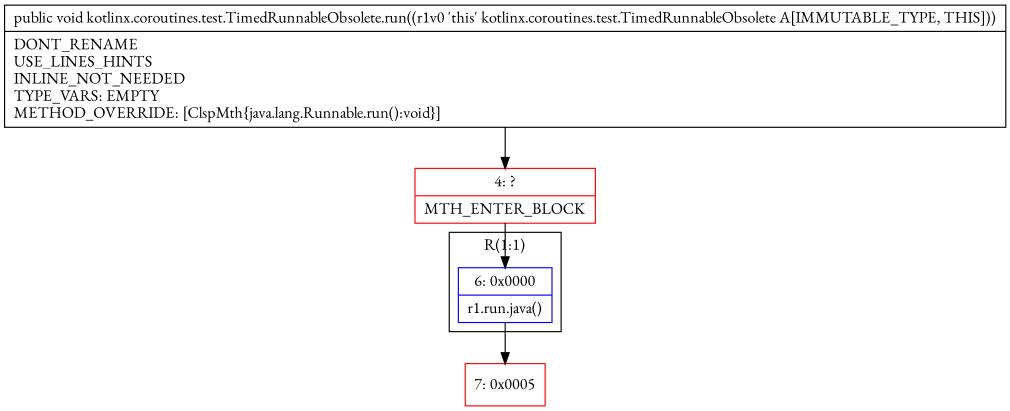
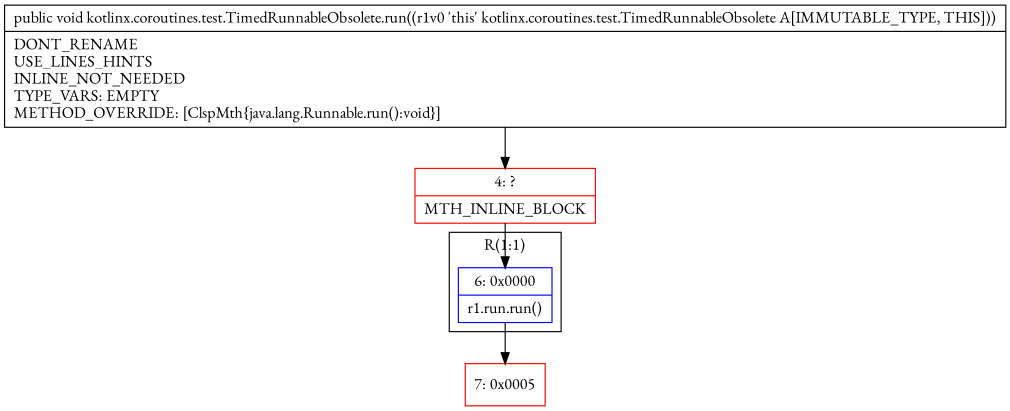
node "4: ?": text "MTH_ENTER_BLOCK" -> "MTH_INLINE_BLOCK"
node "6: 0x0000": text "r1.run.java()" -> "r1.run.run()"
